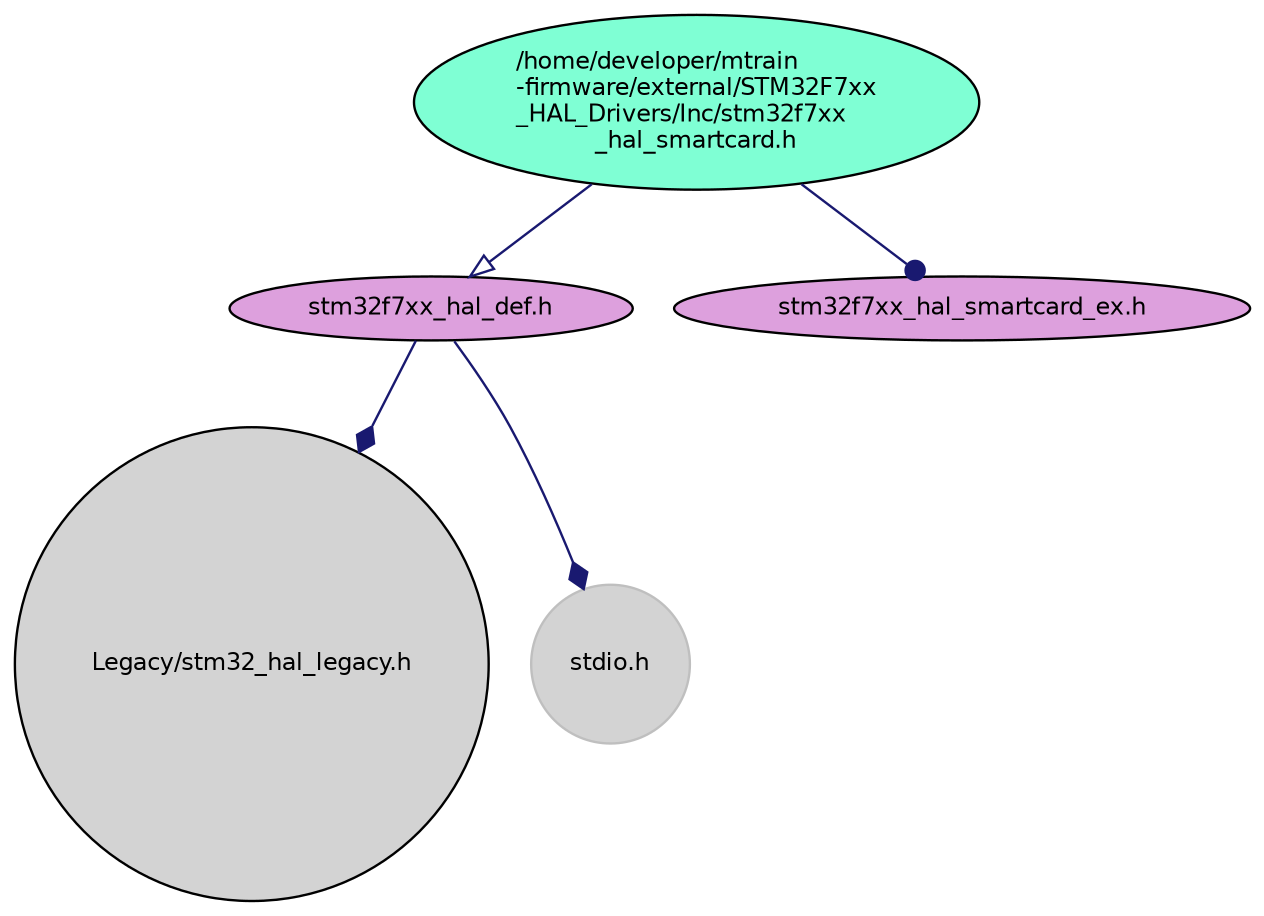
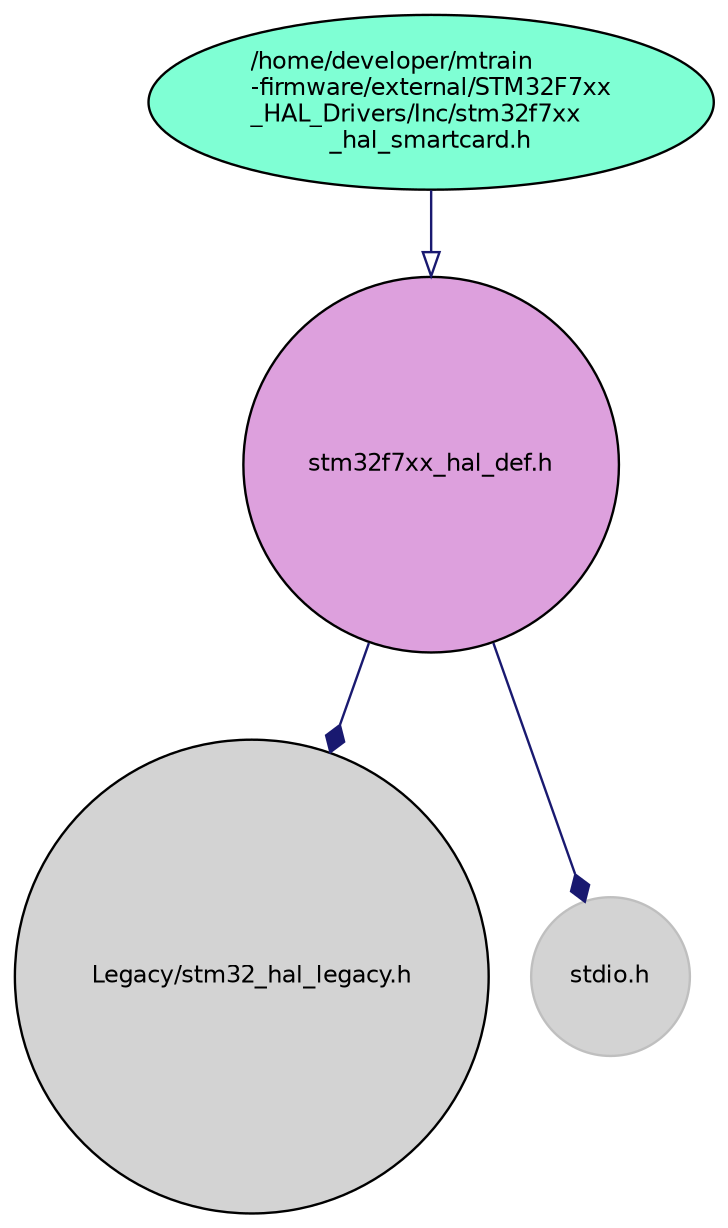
node "stm32f7xx_hal_def.h": shape ellipse -> circle
node "stm32f7xx_hal_smartcard_ex.h": removed
